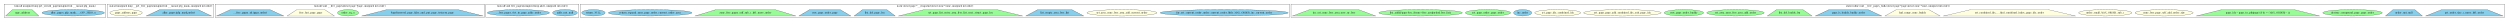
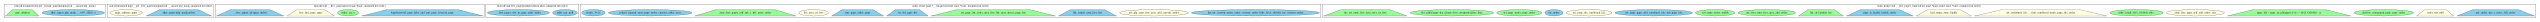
node "dec_area_nr_free": added
node "set_area_zone_free_area_add_current_order": label "set_area_zone_free_area_add_current_order" -> "set_gfp_zone_free_area_add_current_order"
node "set_page_page_add_combined_idx_sub_page_idx": fillcolor lightyellow -> skyblue
node "order_small_MAX_ORDER_sub_1": fillcolor lightyellow -> palegreen
node "order_not_null": fillcolor skyblue -> lightyellow
